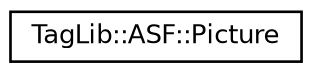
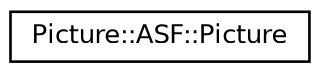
node "TagLib::ASF::Picture": label "TagLib::ASF::Picture" -> "Picture::ASF::Picture"
